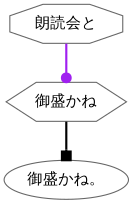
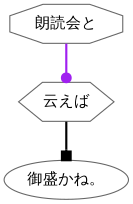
node "御盛かね": label "御盛かね" -> "云えば"
